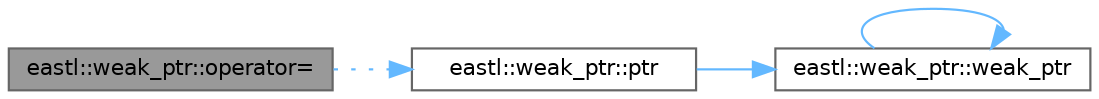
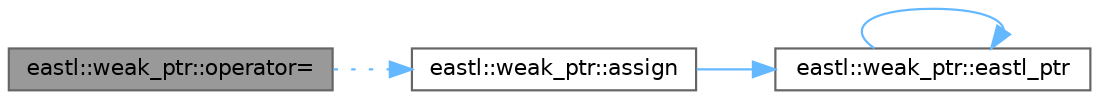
node "eastl::weak_ptr::ptr": label "eastl::weak_ptr::ptr" -> "eastl::weak_ptr::assign"
node "eastl::weak_ptr::weak_ptr": label "eastl::weak_ptr::weak_ptr" -> "eastl::weak_ptr::eastl_ptr"
